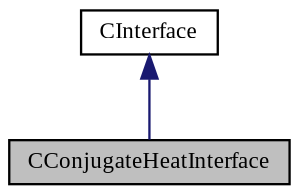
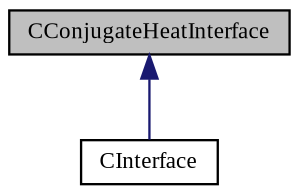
edge "CConjugateHeatInterface" -> "CInterface": reversed
